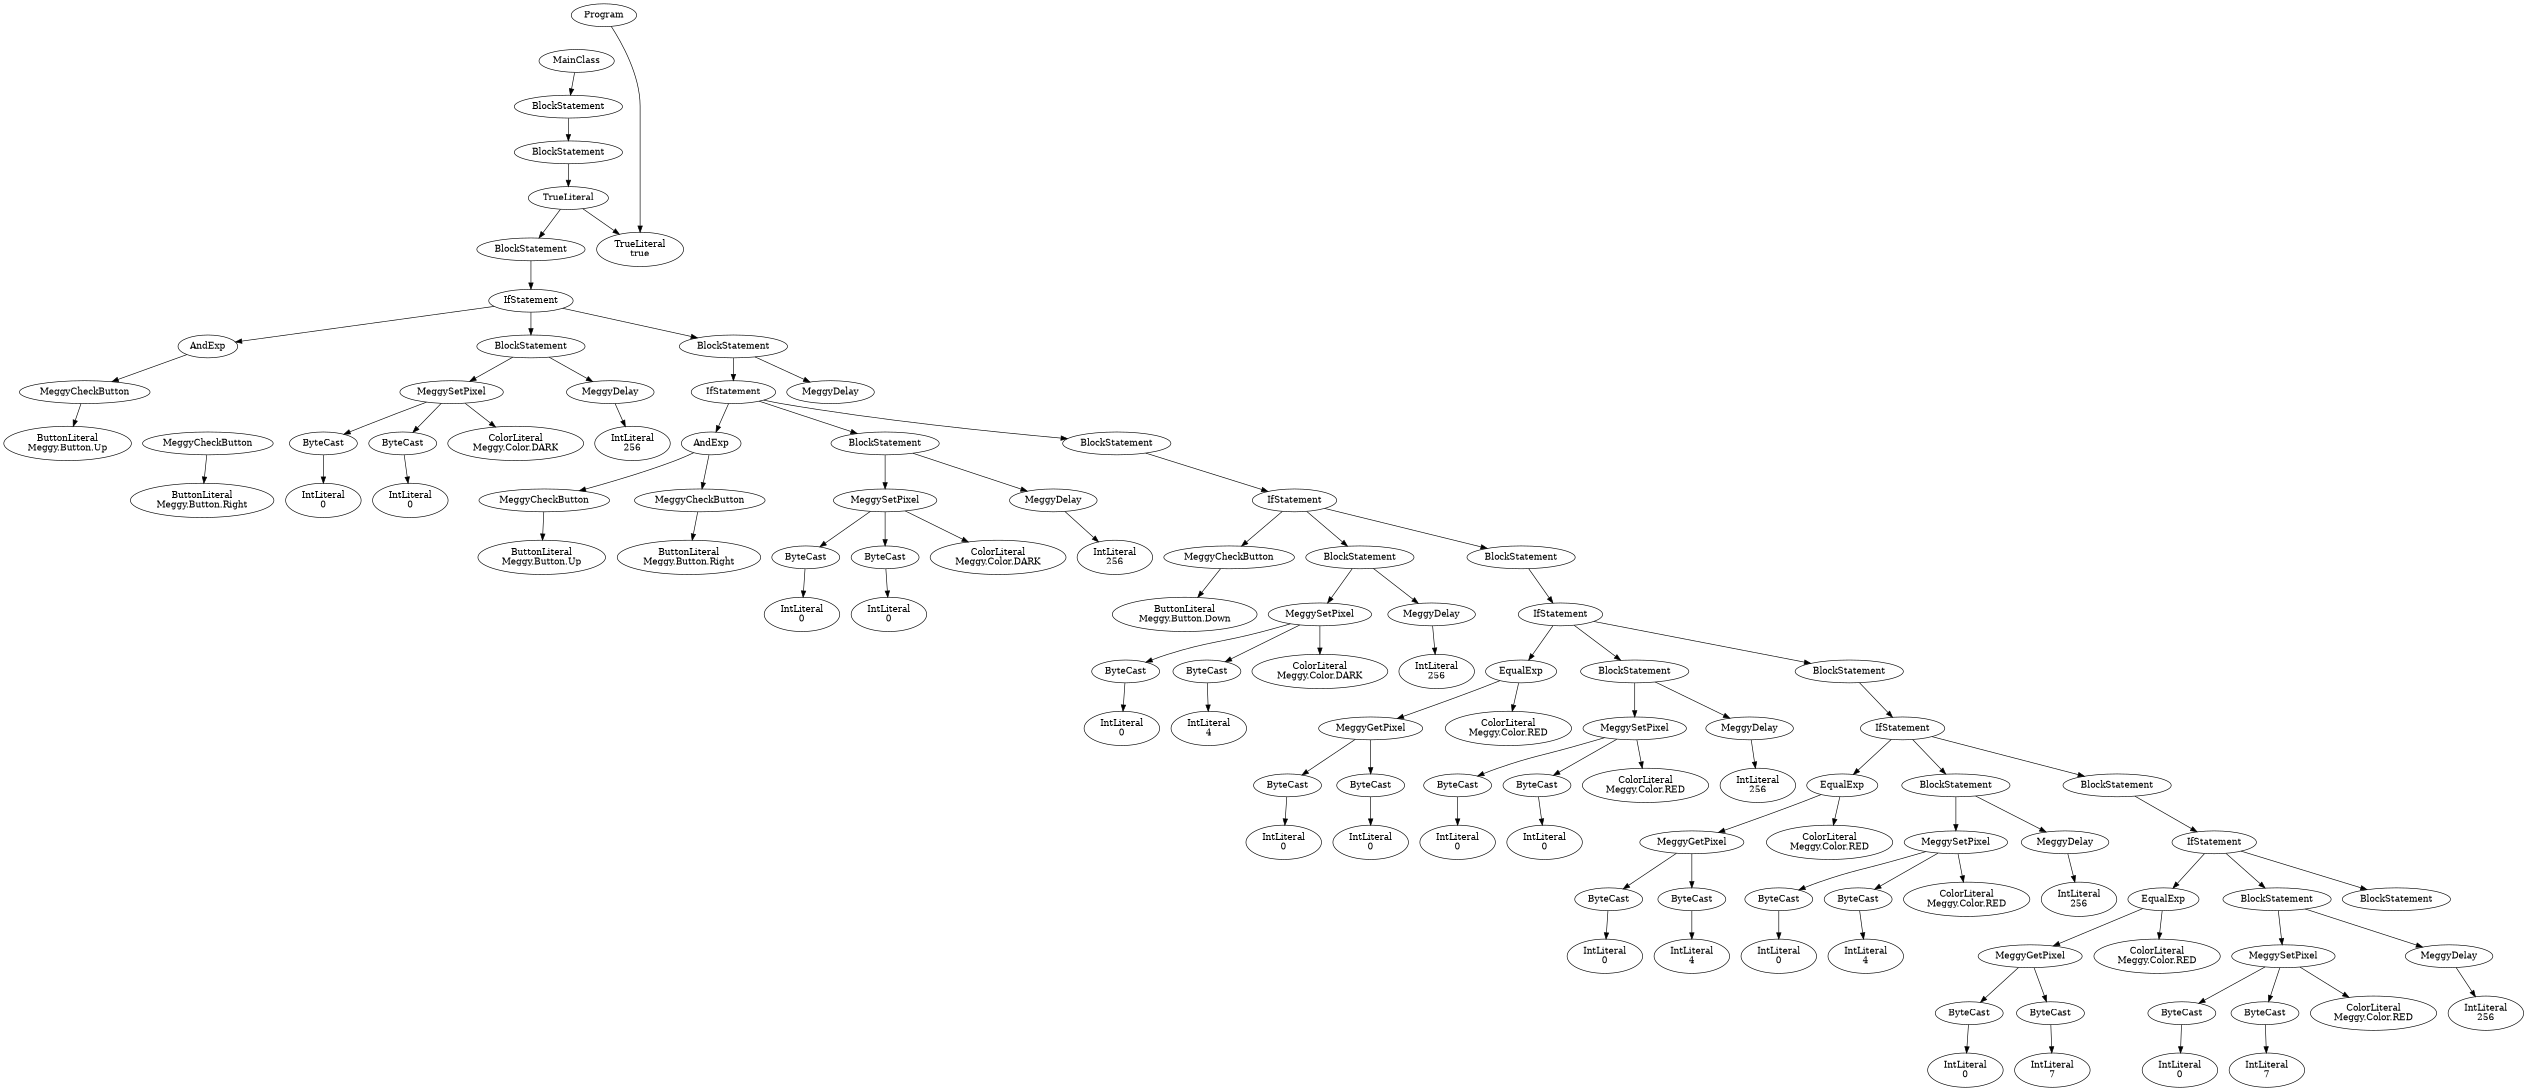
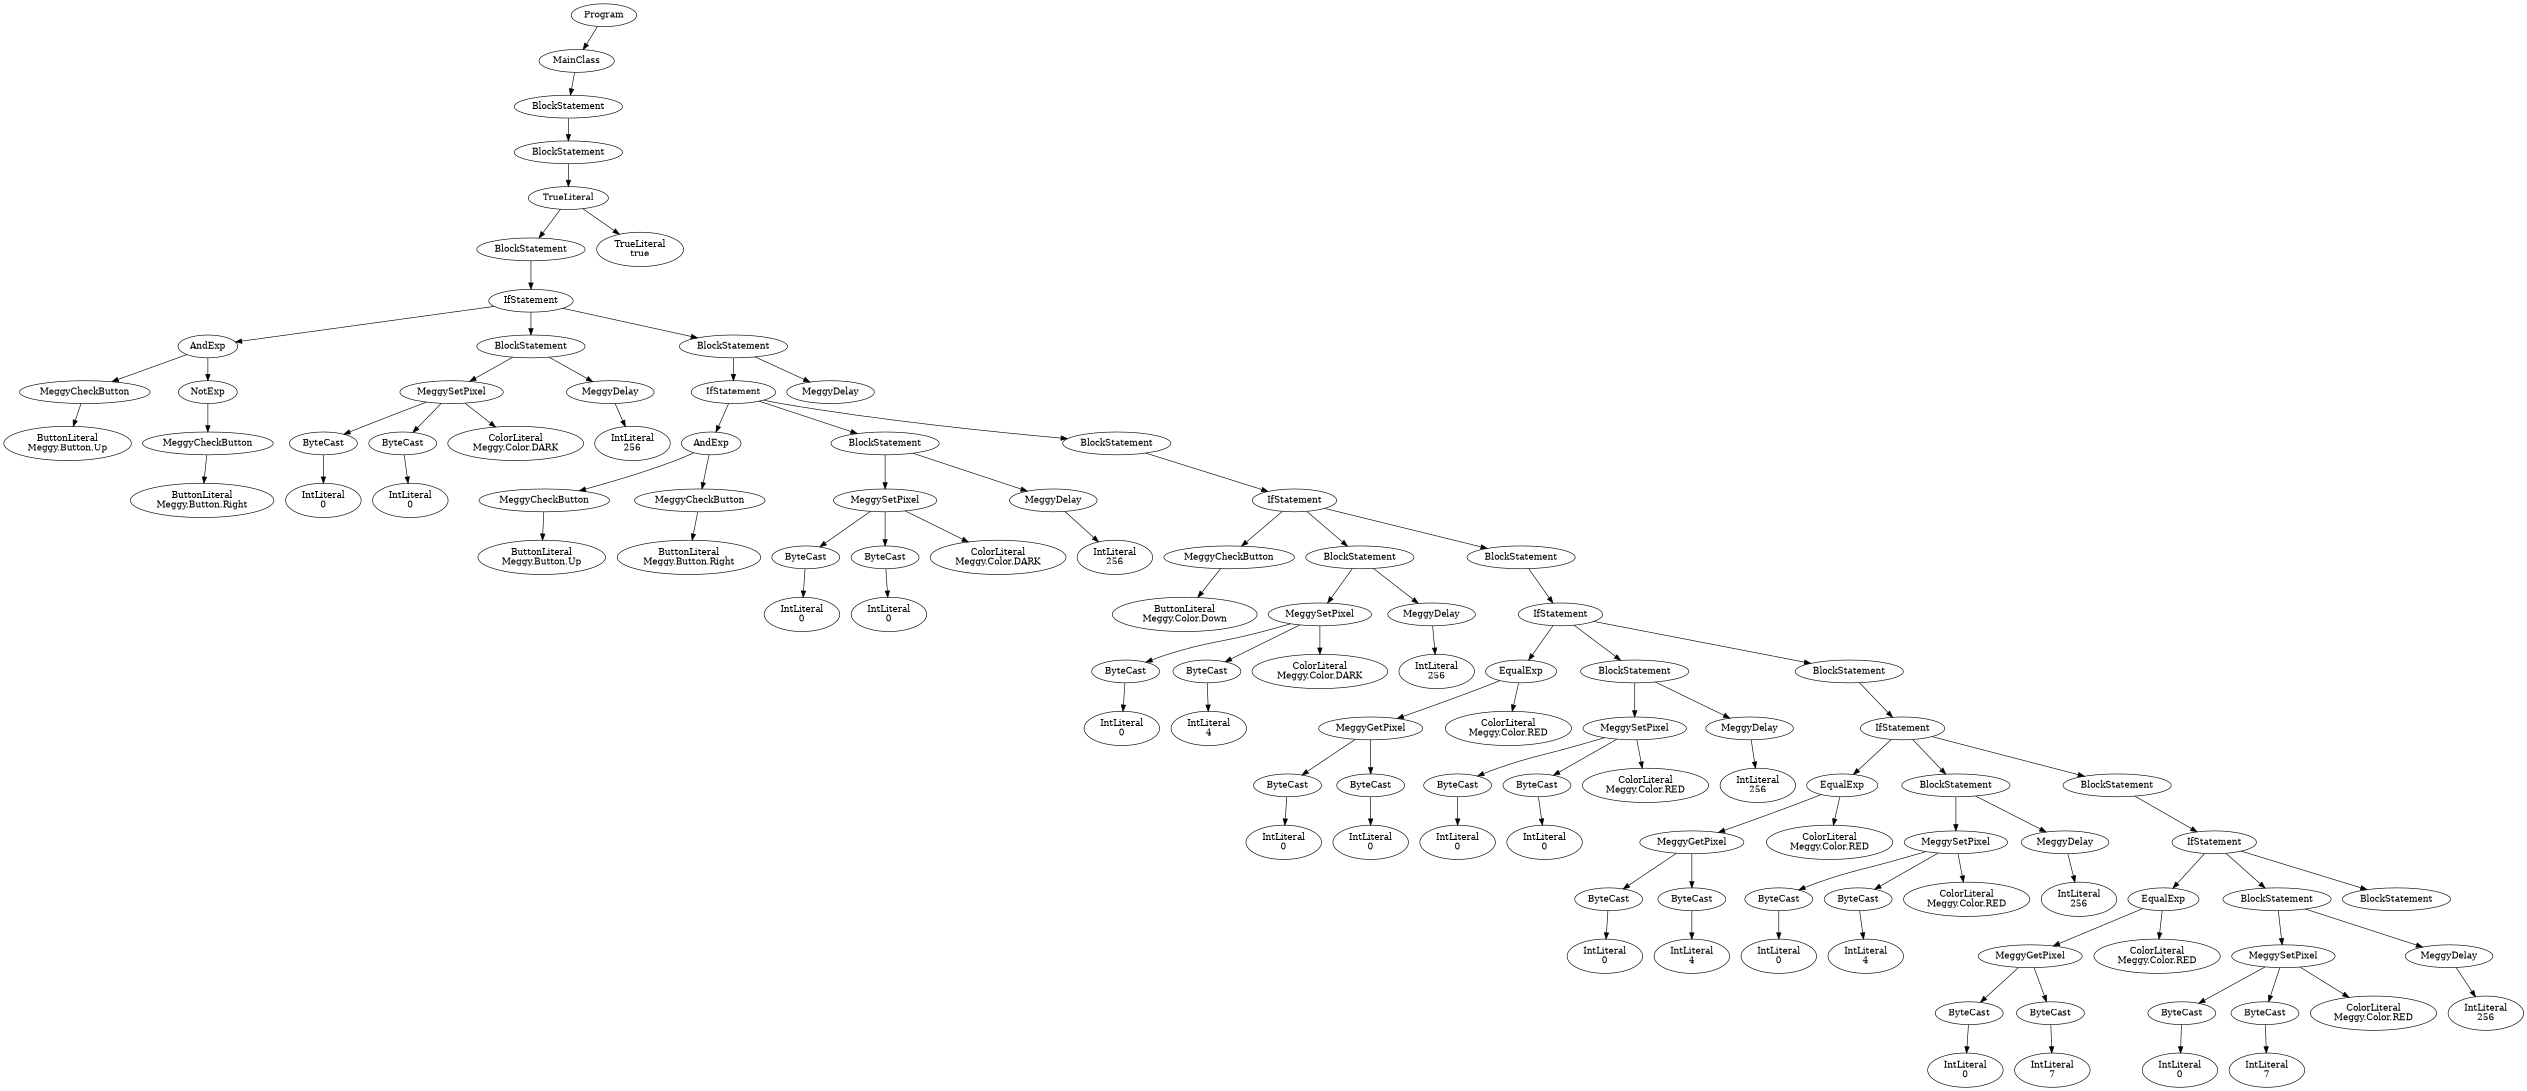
edge "Program" -> "TrueLiteral true": now "Program" -> "MainClass"
node "NotExp": added
node "ButtonLiteral Meggy.Button.Down": label "ButtonLiteral Meggy.Button.Down" -> "ButtonLiteral Meggy.Color.Down"
